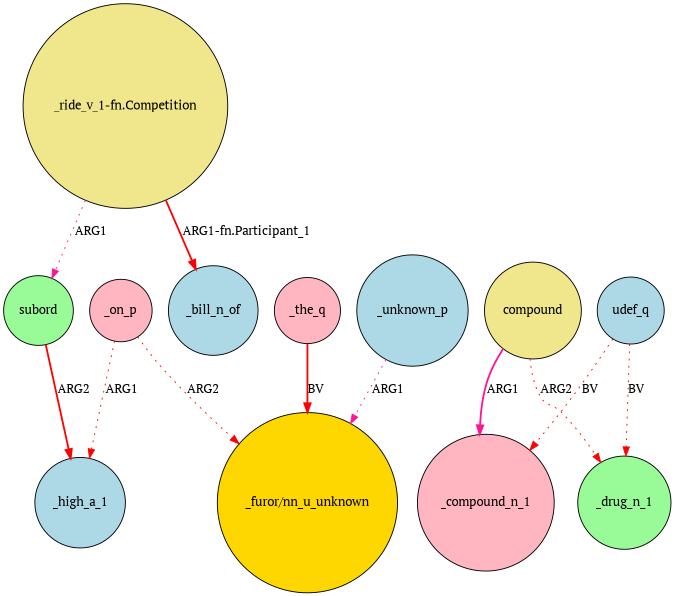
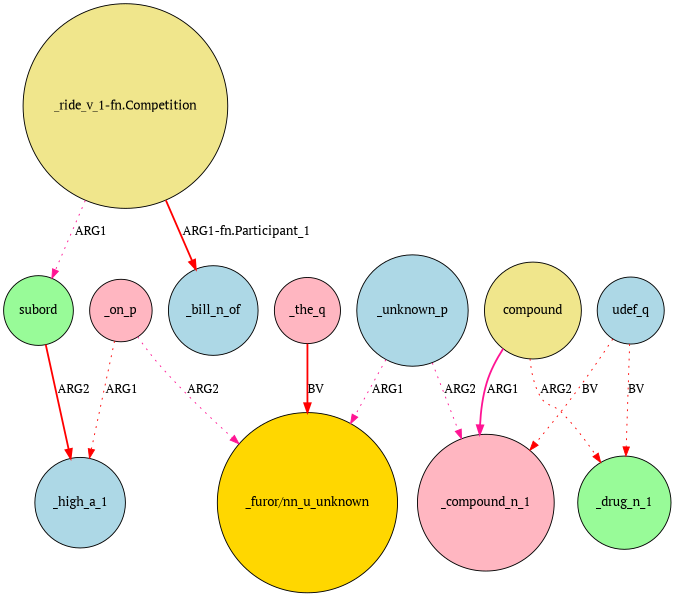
edge "_on_p" -> "_furor/nn_u_unknown": color red -> deeppink
edge "_unknown_p" -> "_compound_n_1": added, label "ARG2"
